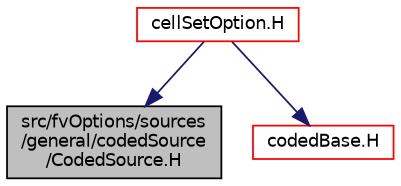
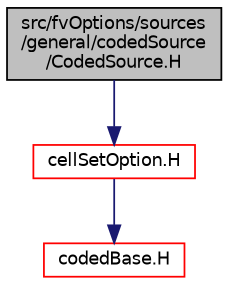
edge "cellSetOption.H" -> "src/fvOptions/sources /general/codedSource /CodedSource.H": reversed
